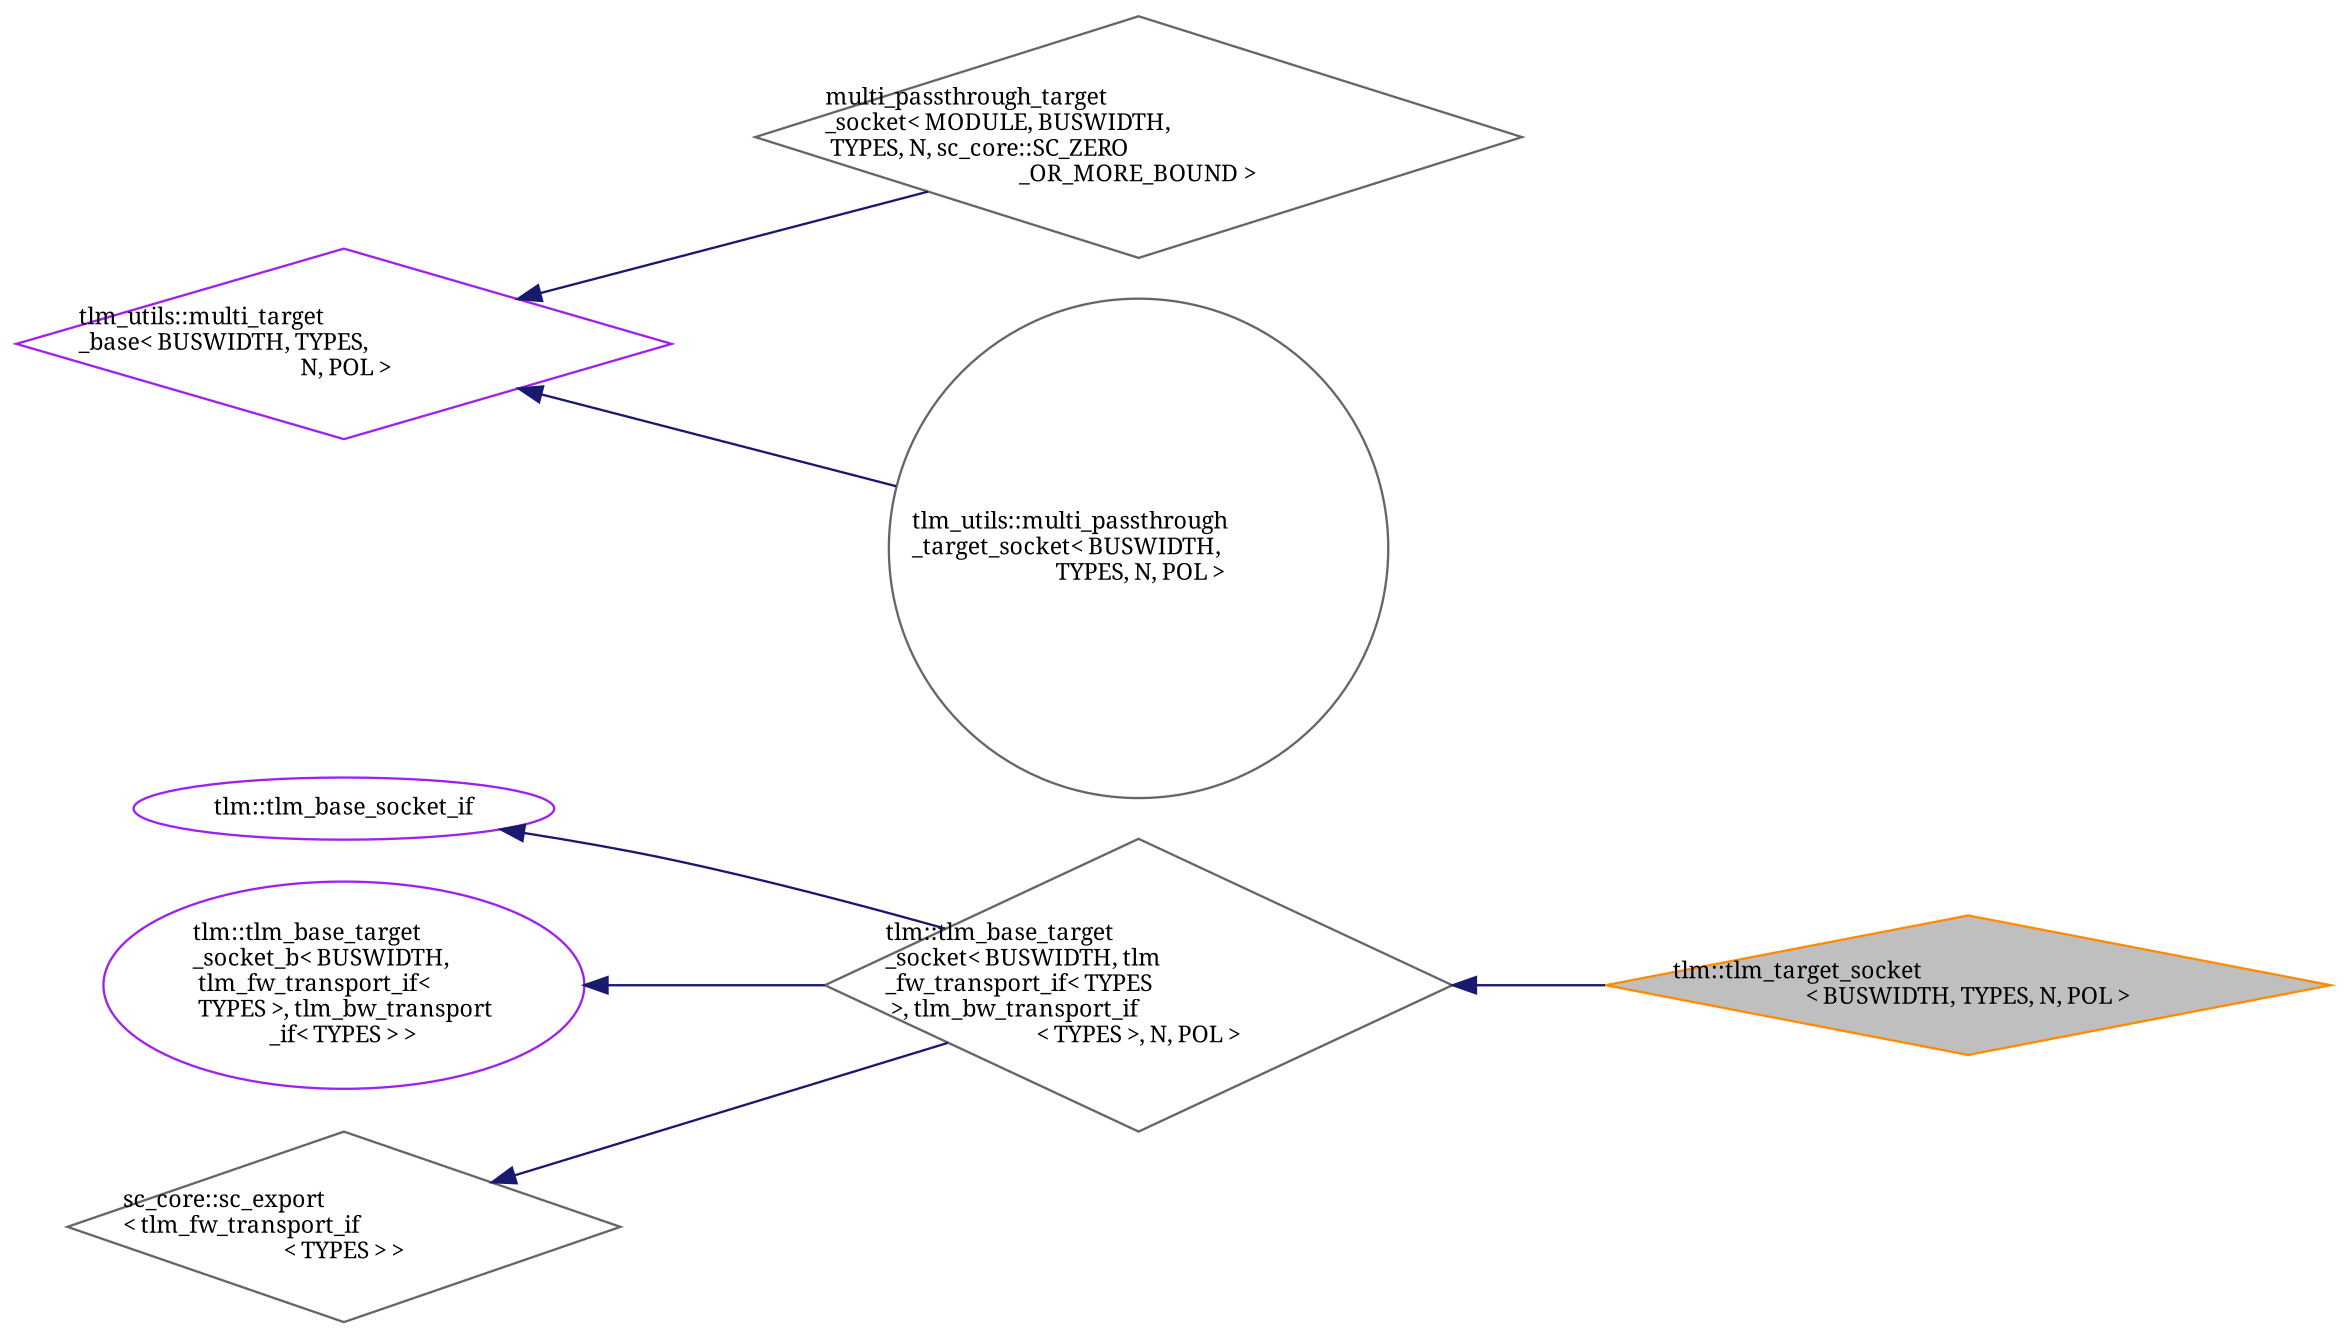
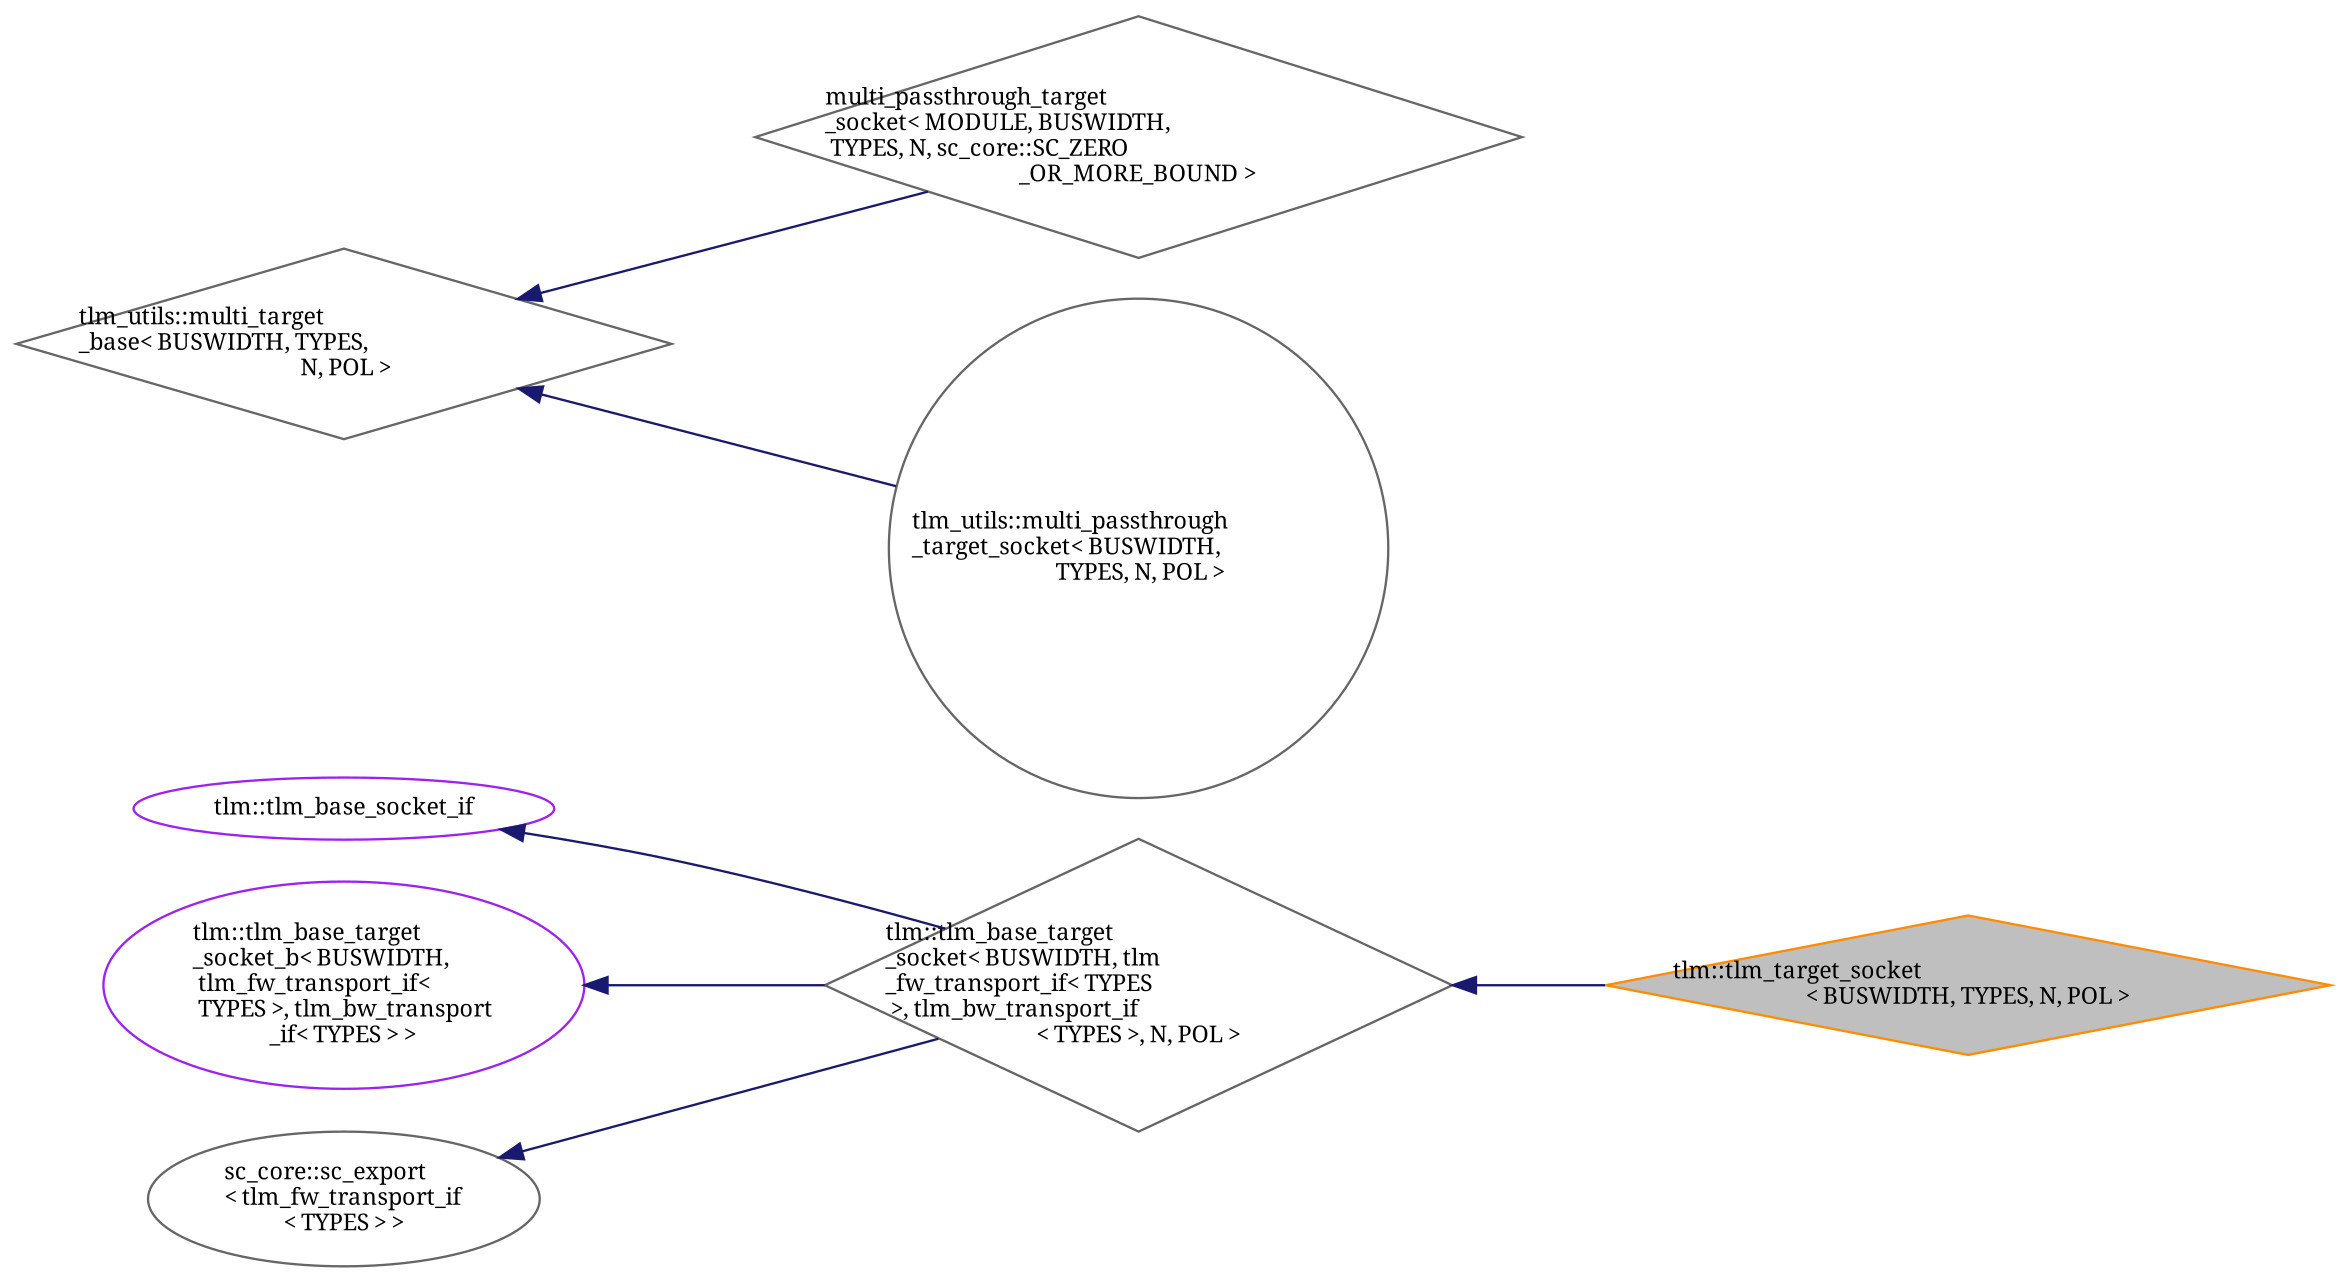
node "tlm_utils::multi_target _base< BUSWIDTH, TYPES, N, POL >": color purple -> gray40
node "sc_core::sc_export < tlm_fw_transport_if < TYPES > >": shape diamond -> ellipse
